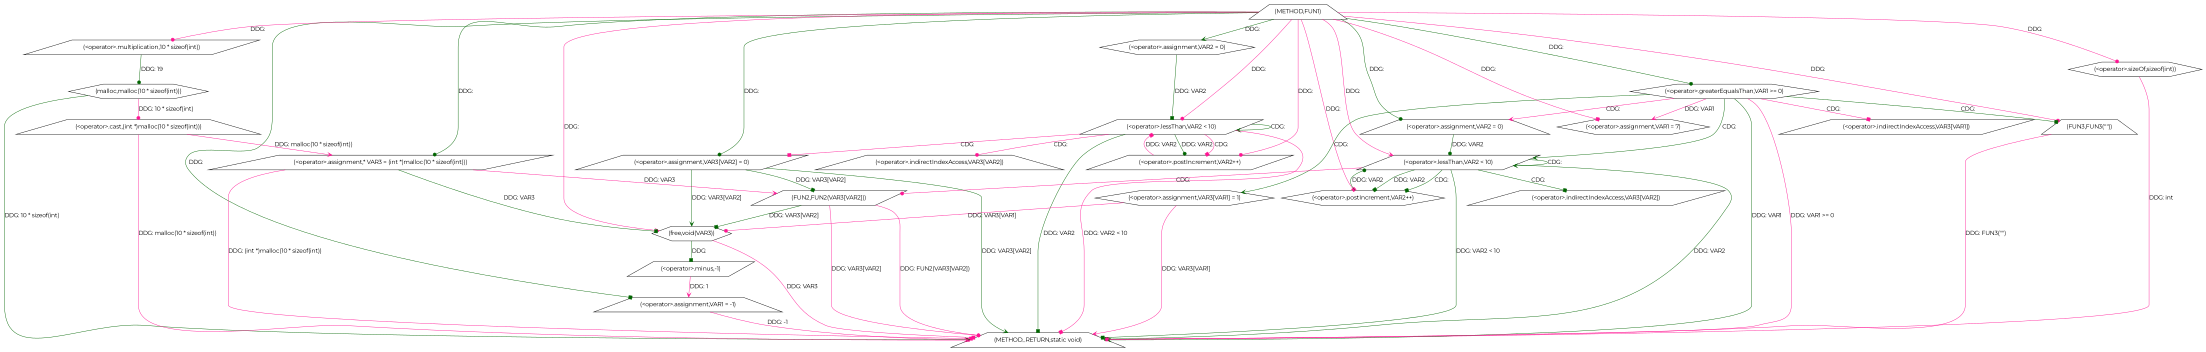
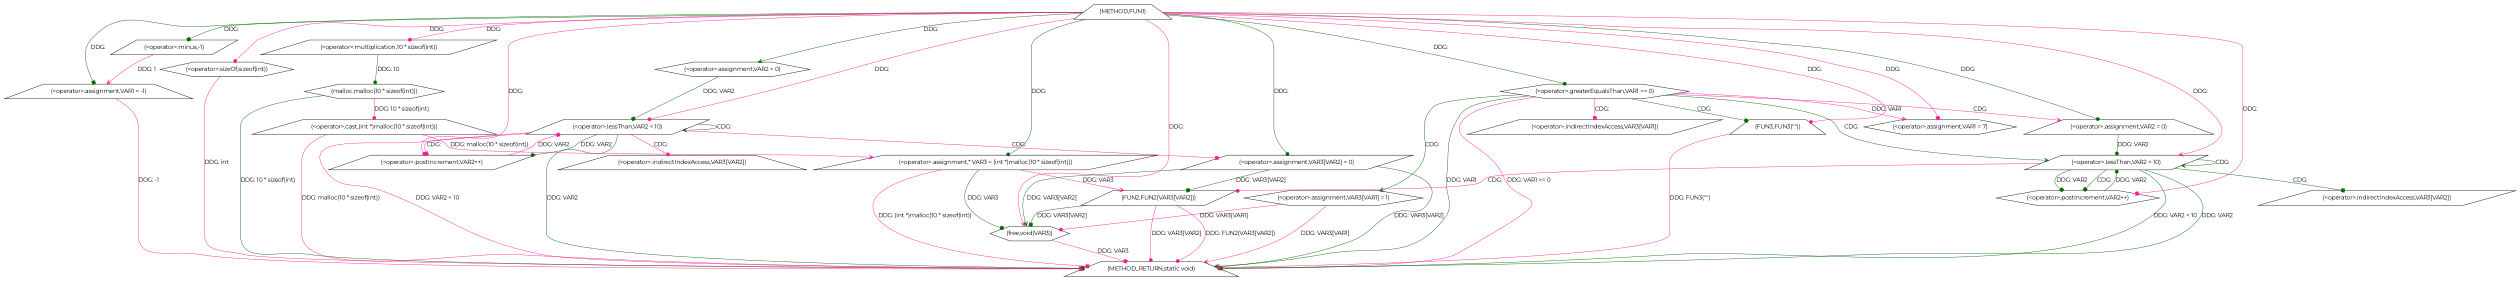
edge "(<operator>.multiplication,10 * sizeof(int))" -> "(malloc,malloc(10 * sizeof(int)))": label "DDG: 19" -> "DDG: 10"
edge "(free,void(VAR3))" -> "(<operator>.minus,-1)": now "(METHOD,FUN1)" -> "(<operator>.minus,-1)"
